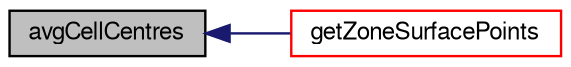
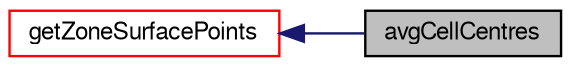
edge "getZoneSurfacePoints" -> "avgCellCentres": reversed
